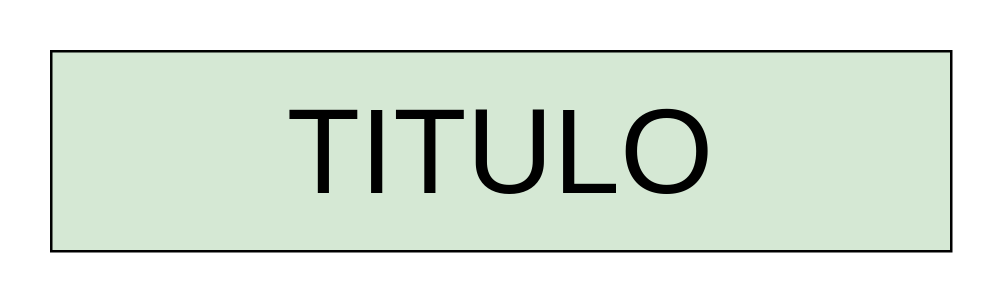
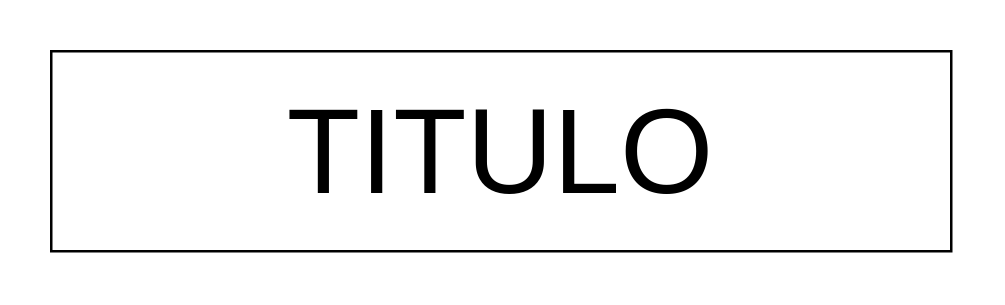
node "TITULO": fillcolor #d5e8d4 -> #ffffff
